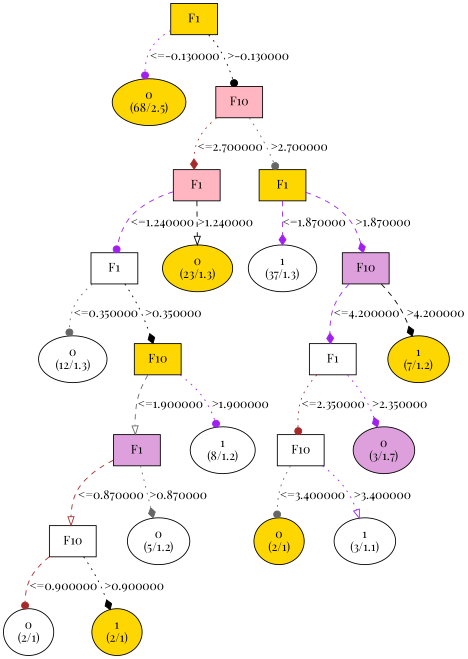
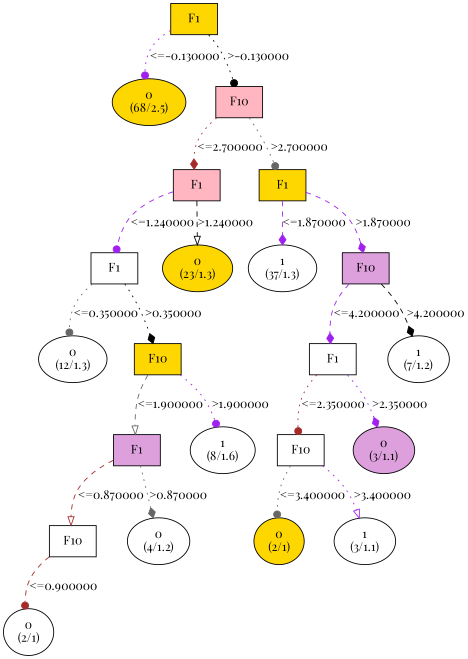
node "1 (7/1.2)": fillcolor gold -> white
node "1 (8/1.2)": label "1 (8/1.2)" -> "1 (8/1.6)"
node "0 (3/1.7)": label "0 (3/1.7)" -> "0 (3/1.1)"
node "0 (5/1.2)": label "0 (5/1.2)" -> "0 (4/1.2)"
node "1 (2/1)": removed
